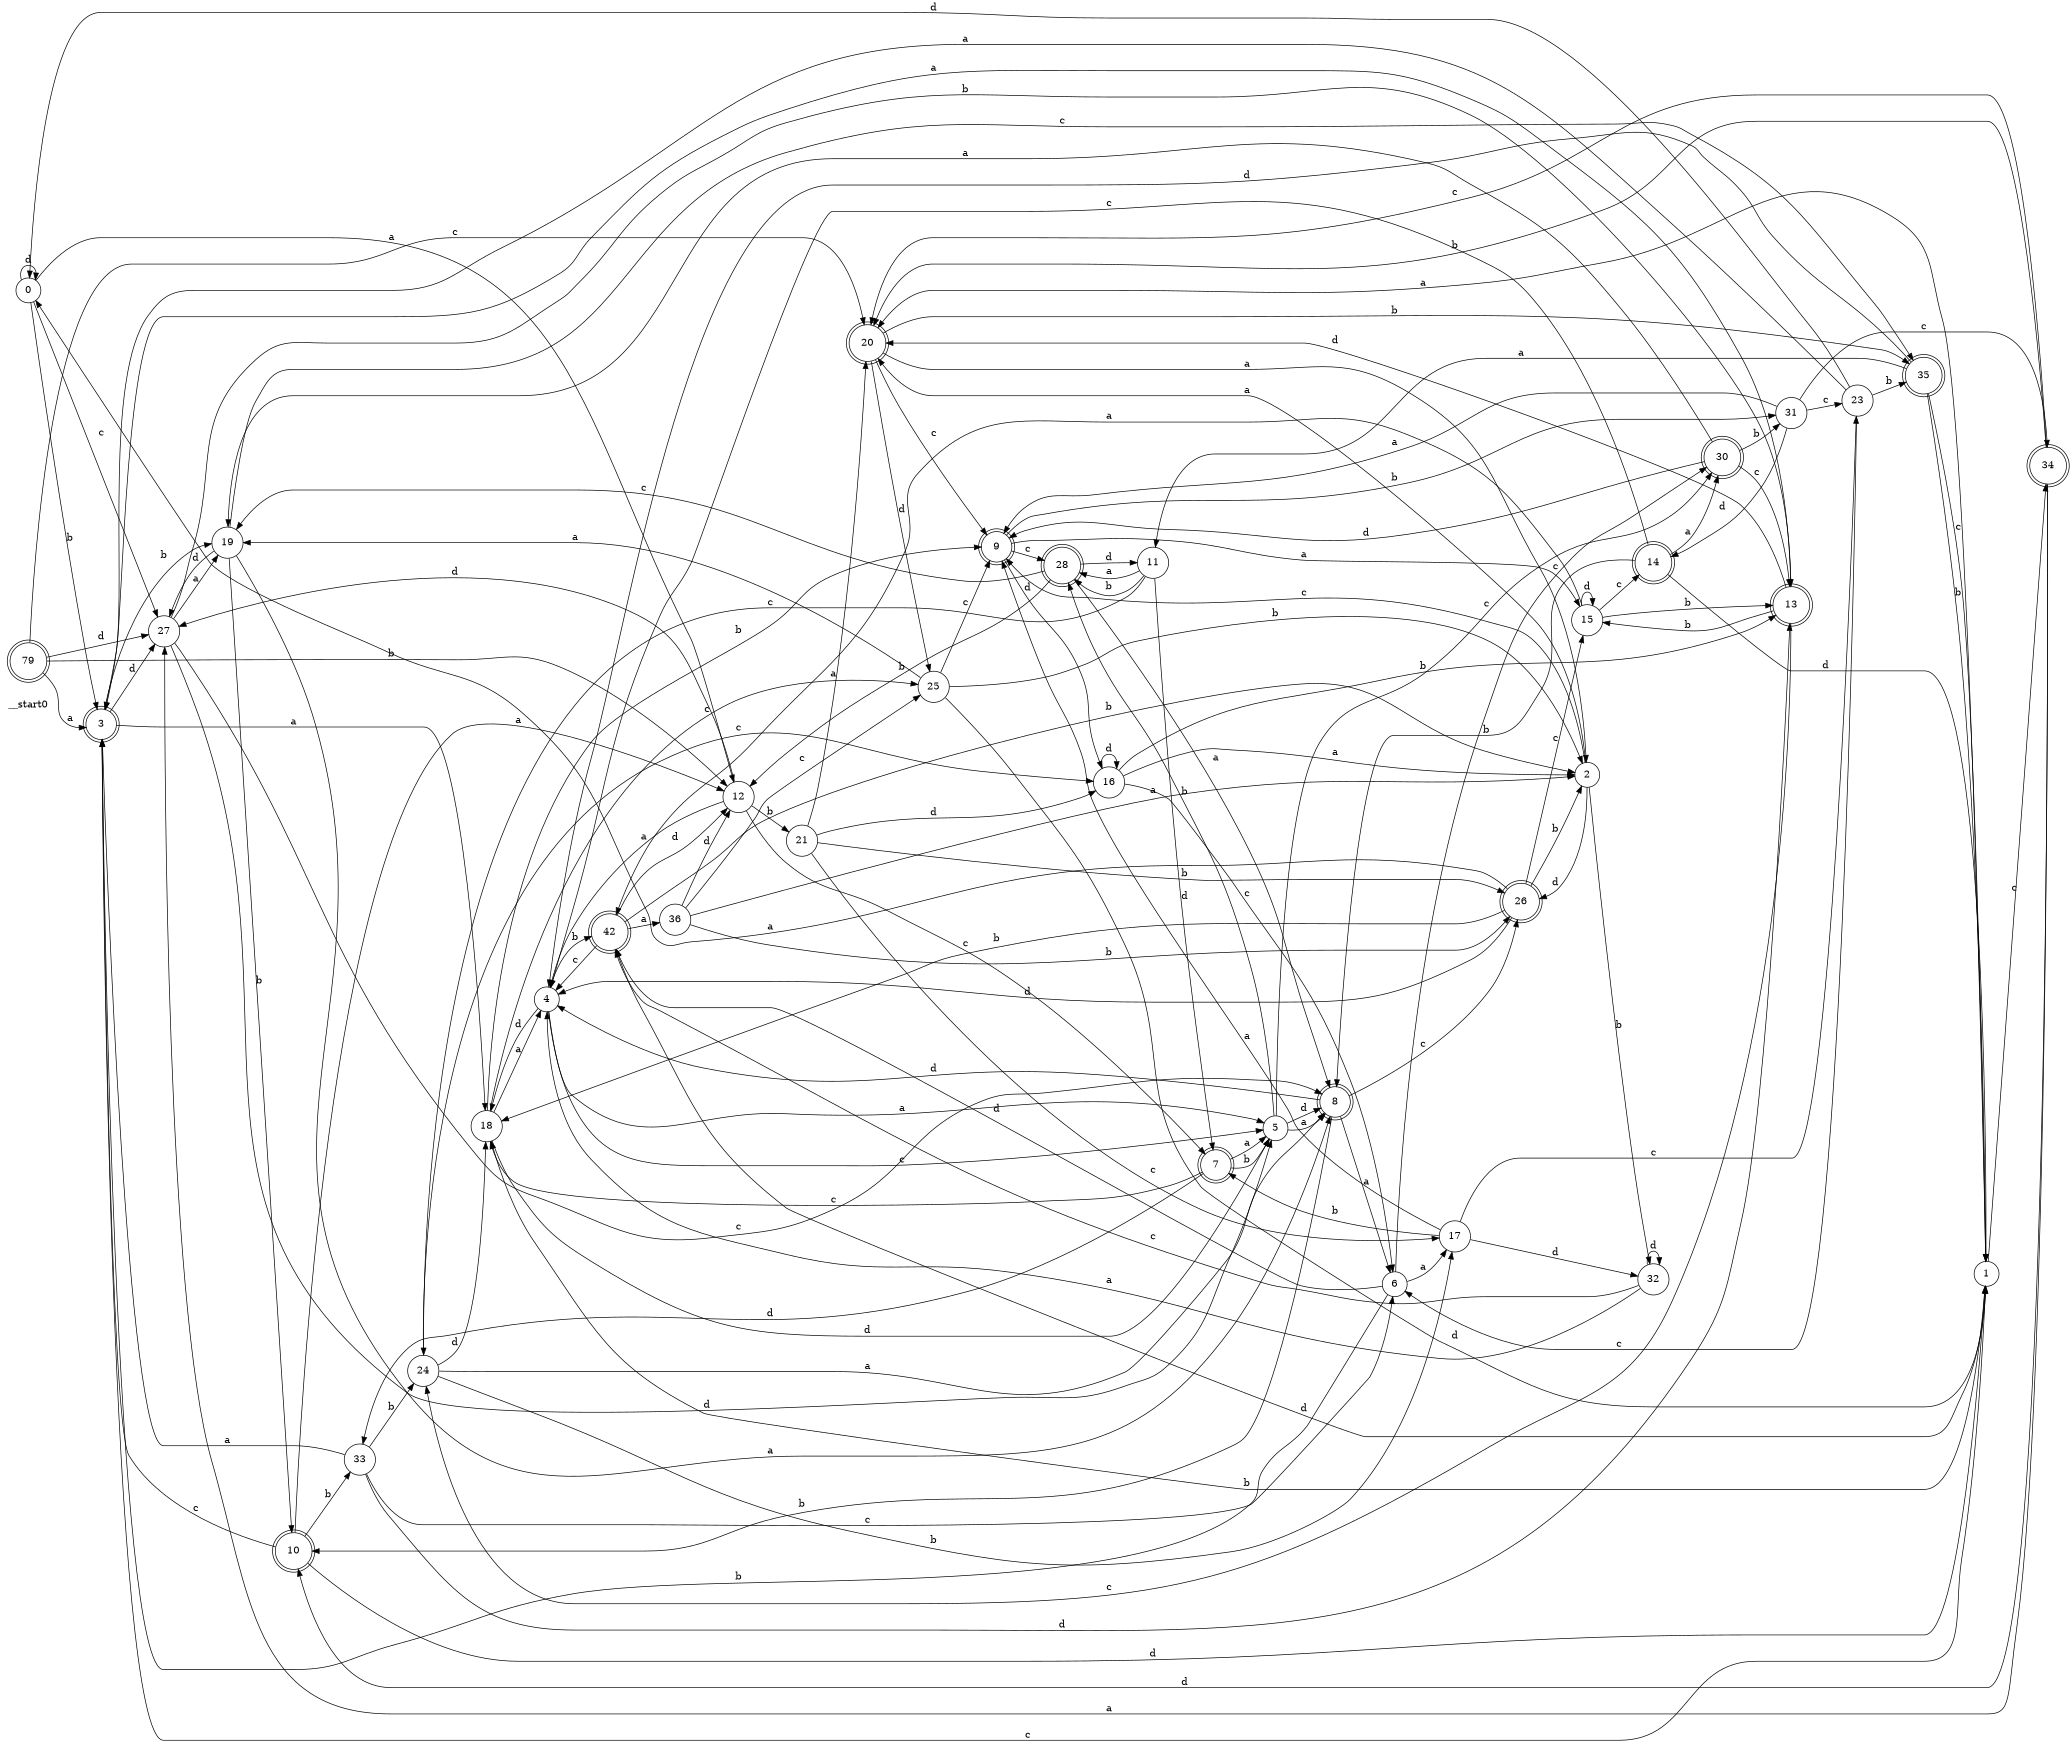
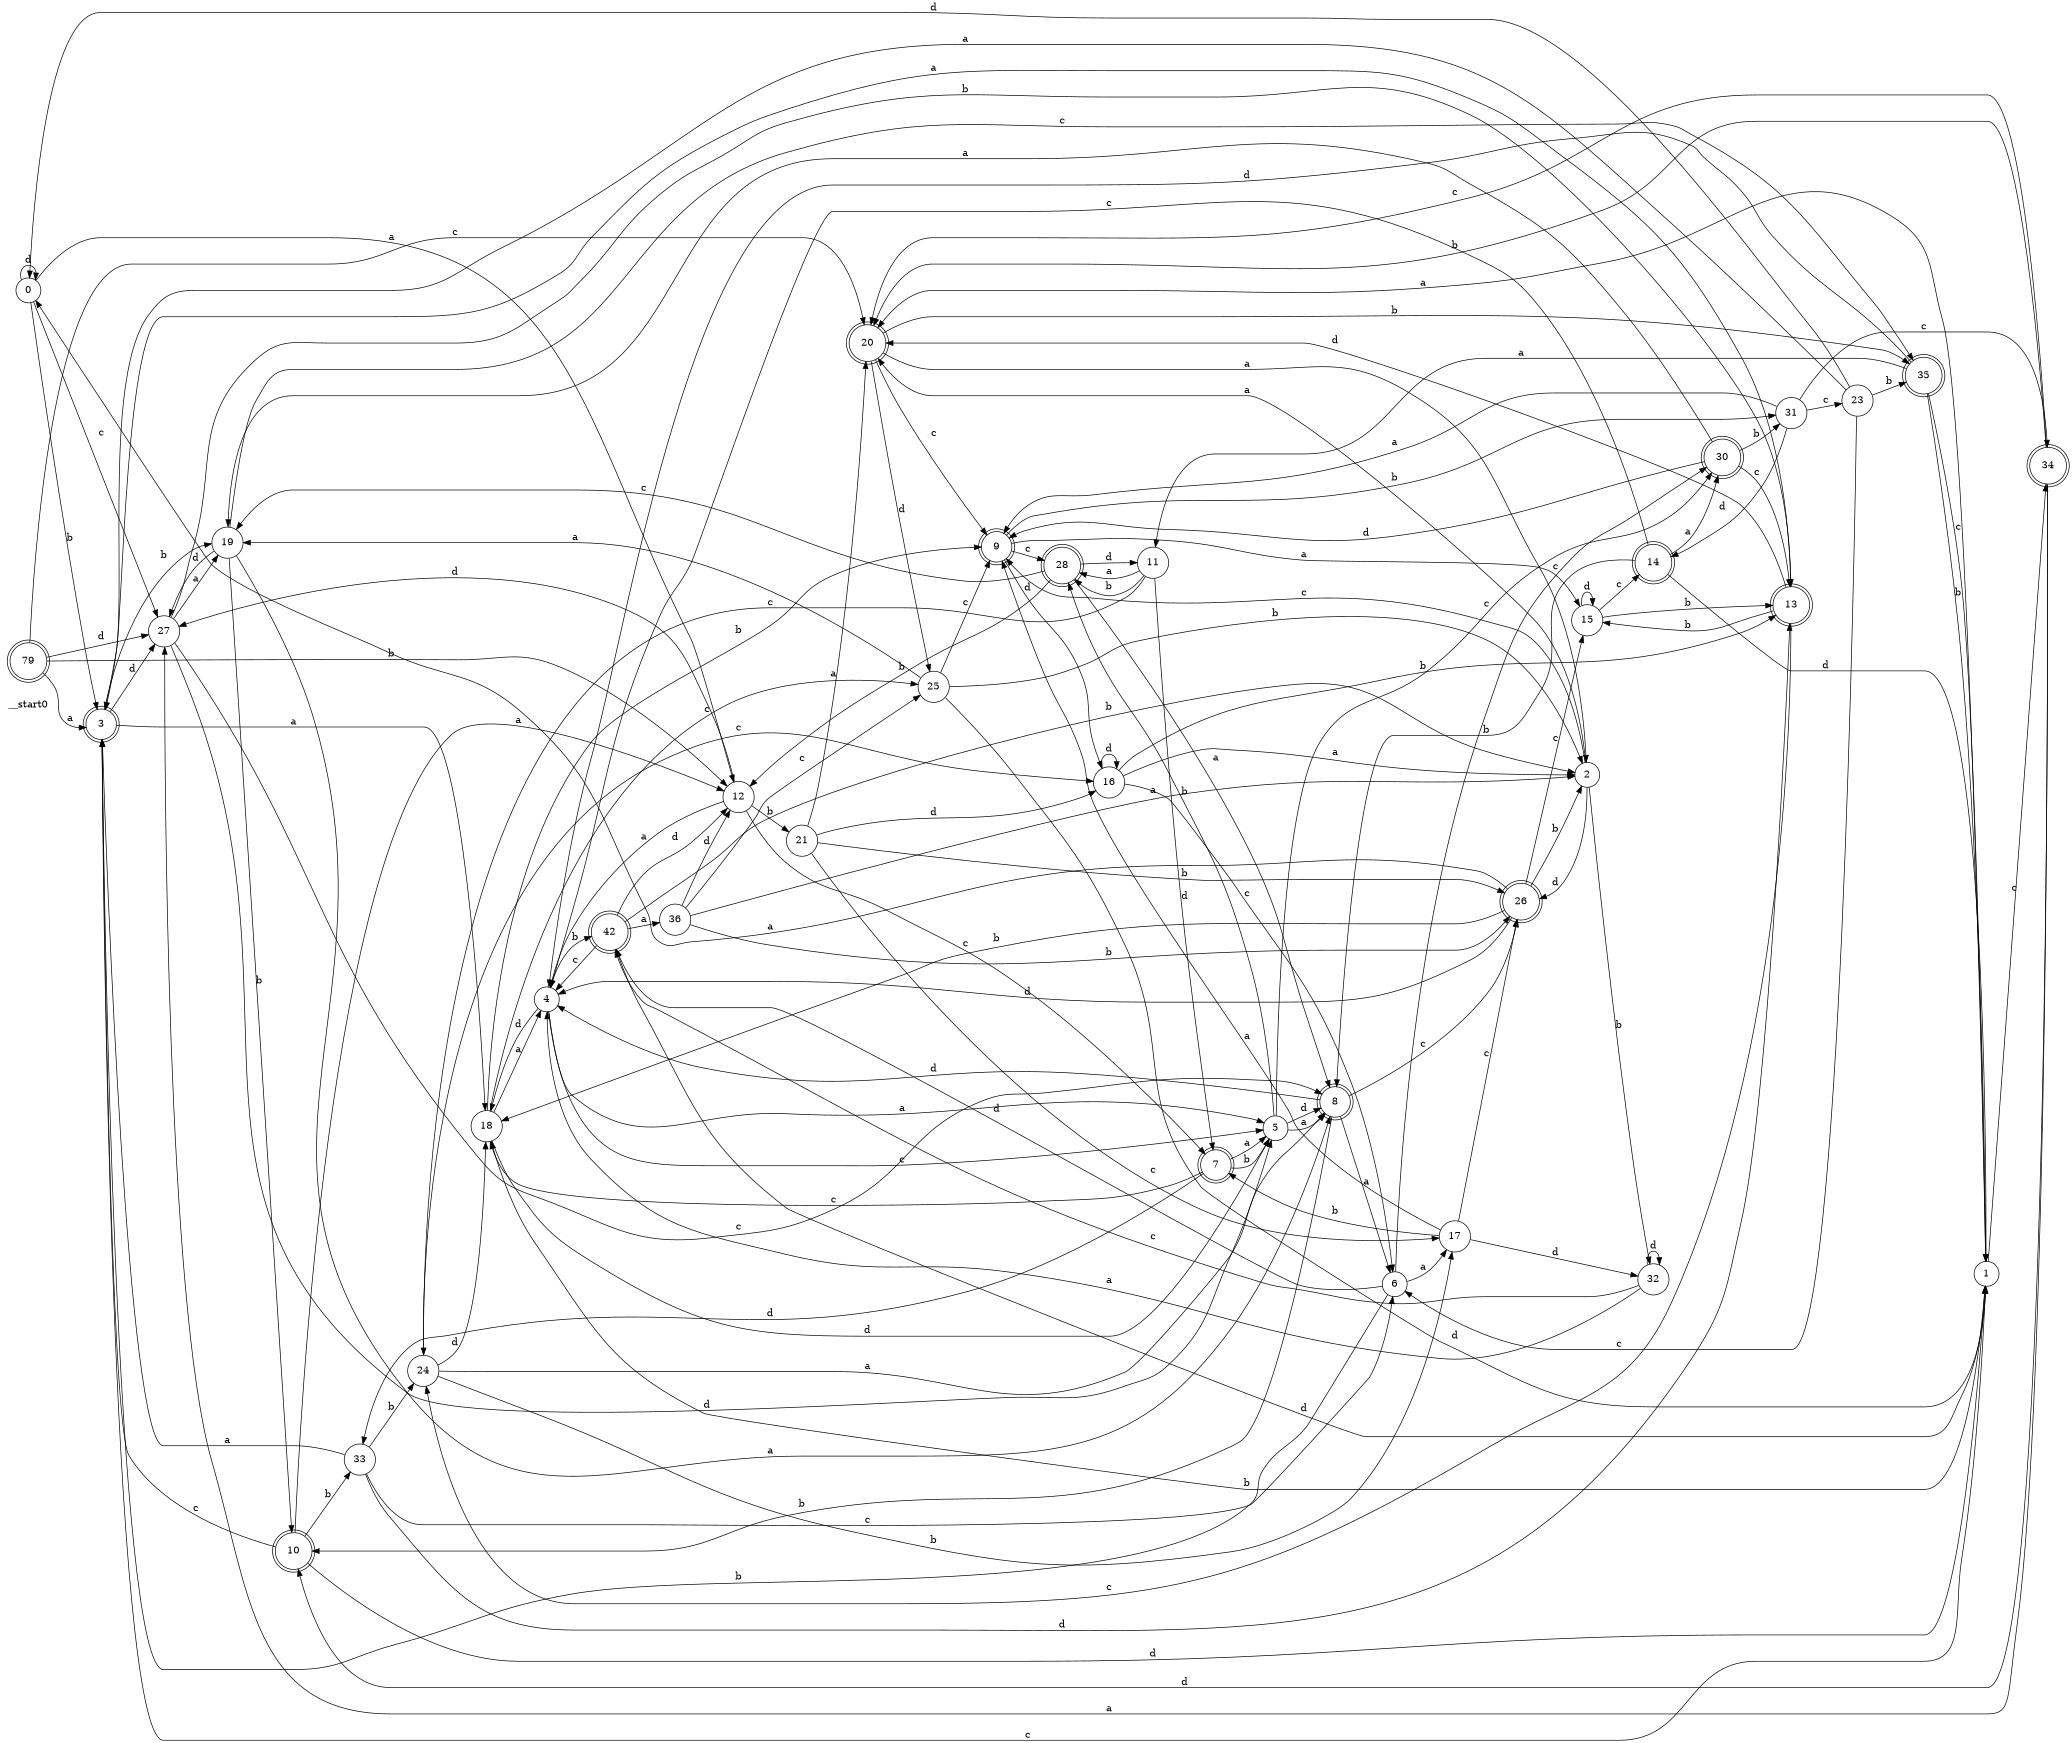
edge "15" -> "42": removed, label "a"
edge "17" -> "23": now "17" -> "26"
